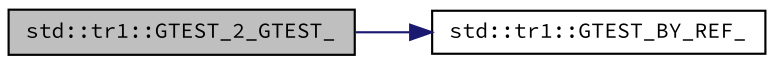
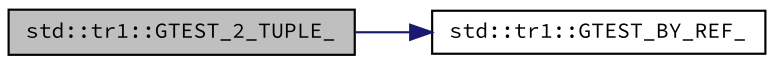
node "std::tr1::GTEST_2_GTEST_": label "std::tr1::GTEST_2_GTEST_" -> "std::tr1::GTEST_2_TUPLE_"
